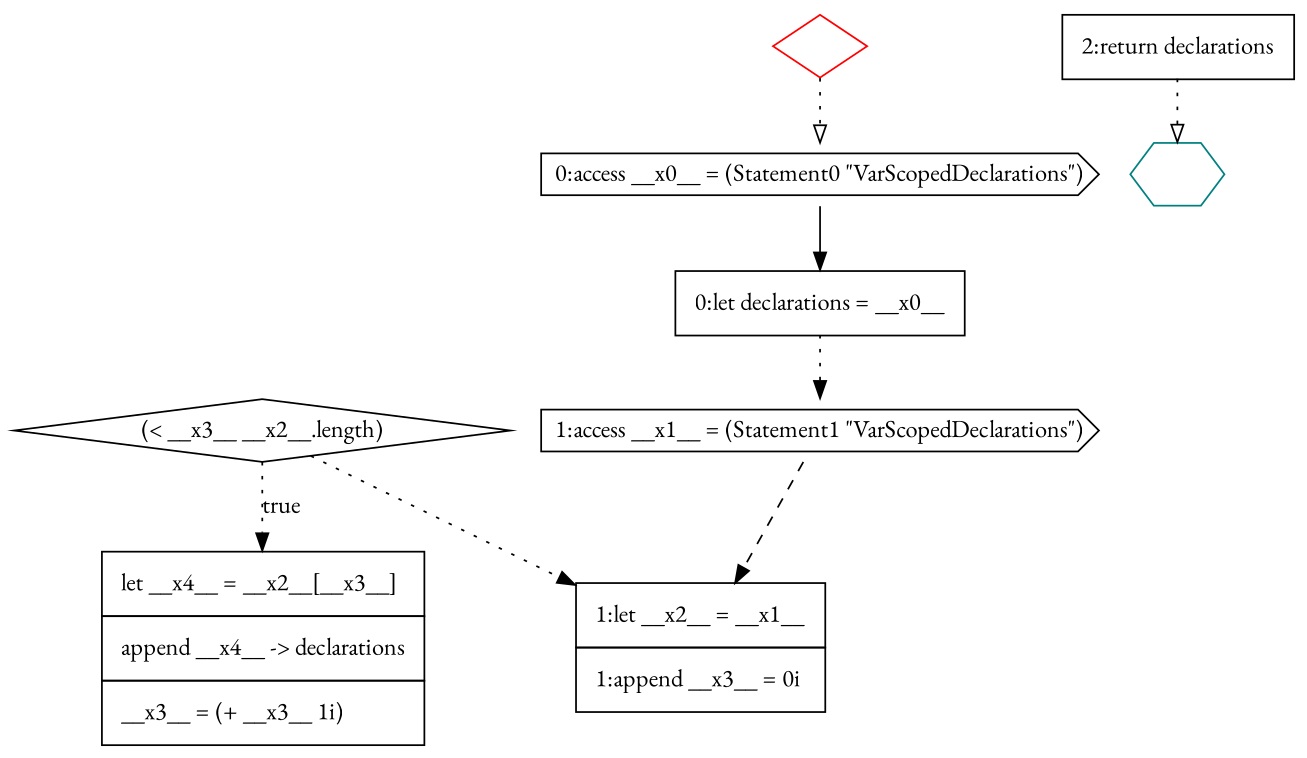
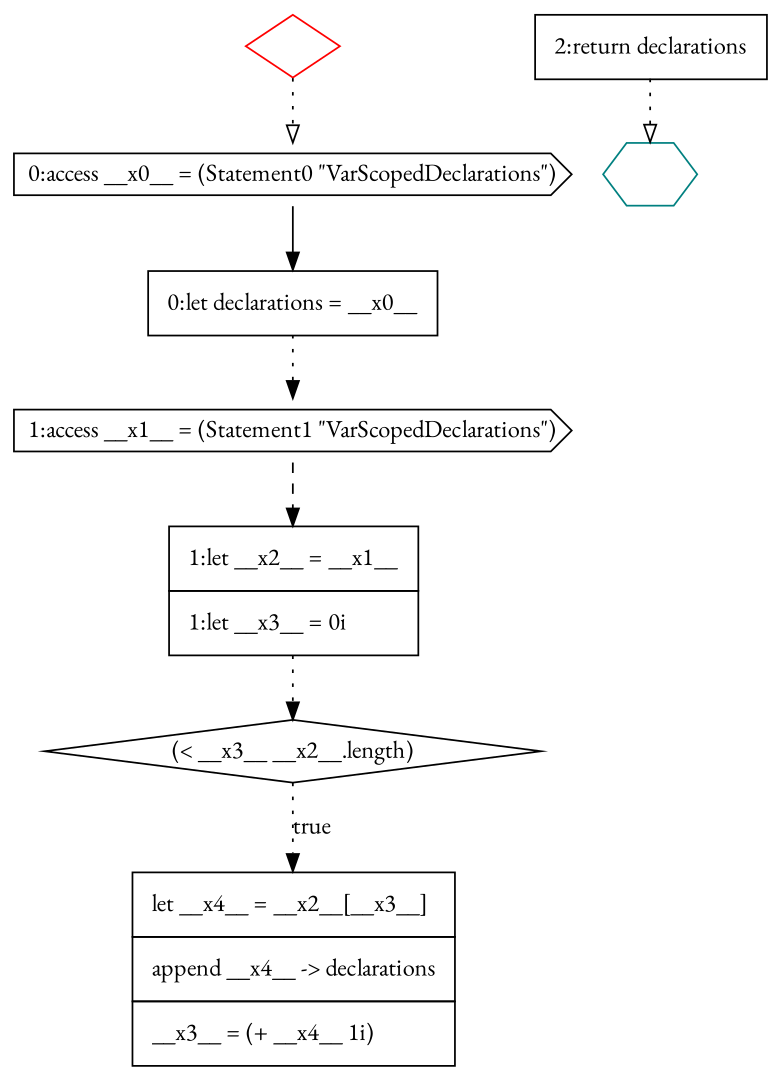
edge "(< __x3__ __x2__.length)" -> "1:let __x2__ = __x1__": reversed
node "1:let __x2__ = __x1__": text "1:append __x3__ = 0i" -> "1:let __x3__ = 0i"
node "let __x4__ = __x2__[__x3__]": text "__x3__ = (+ __x3__ 1i)" -> "__x3__ = (+ __x4__ 1i)"
